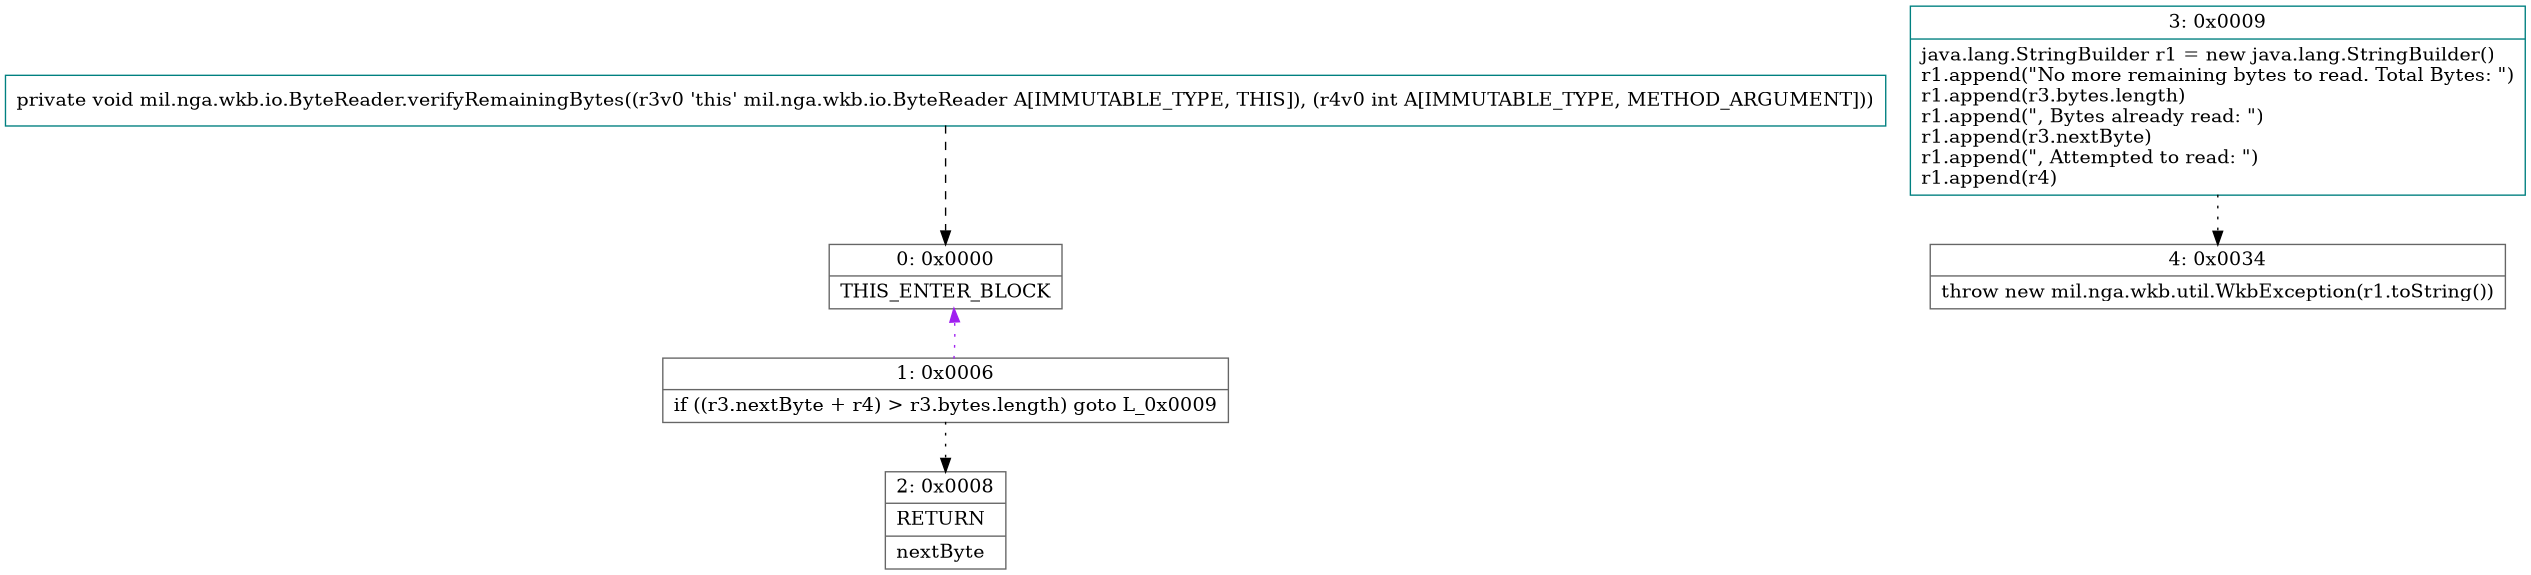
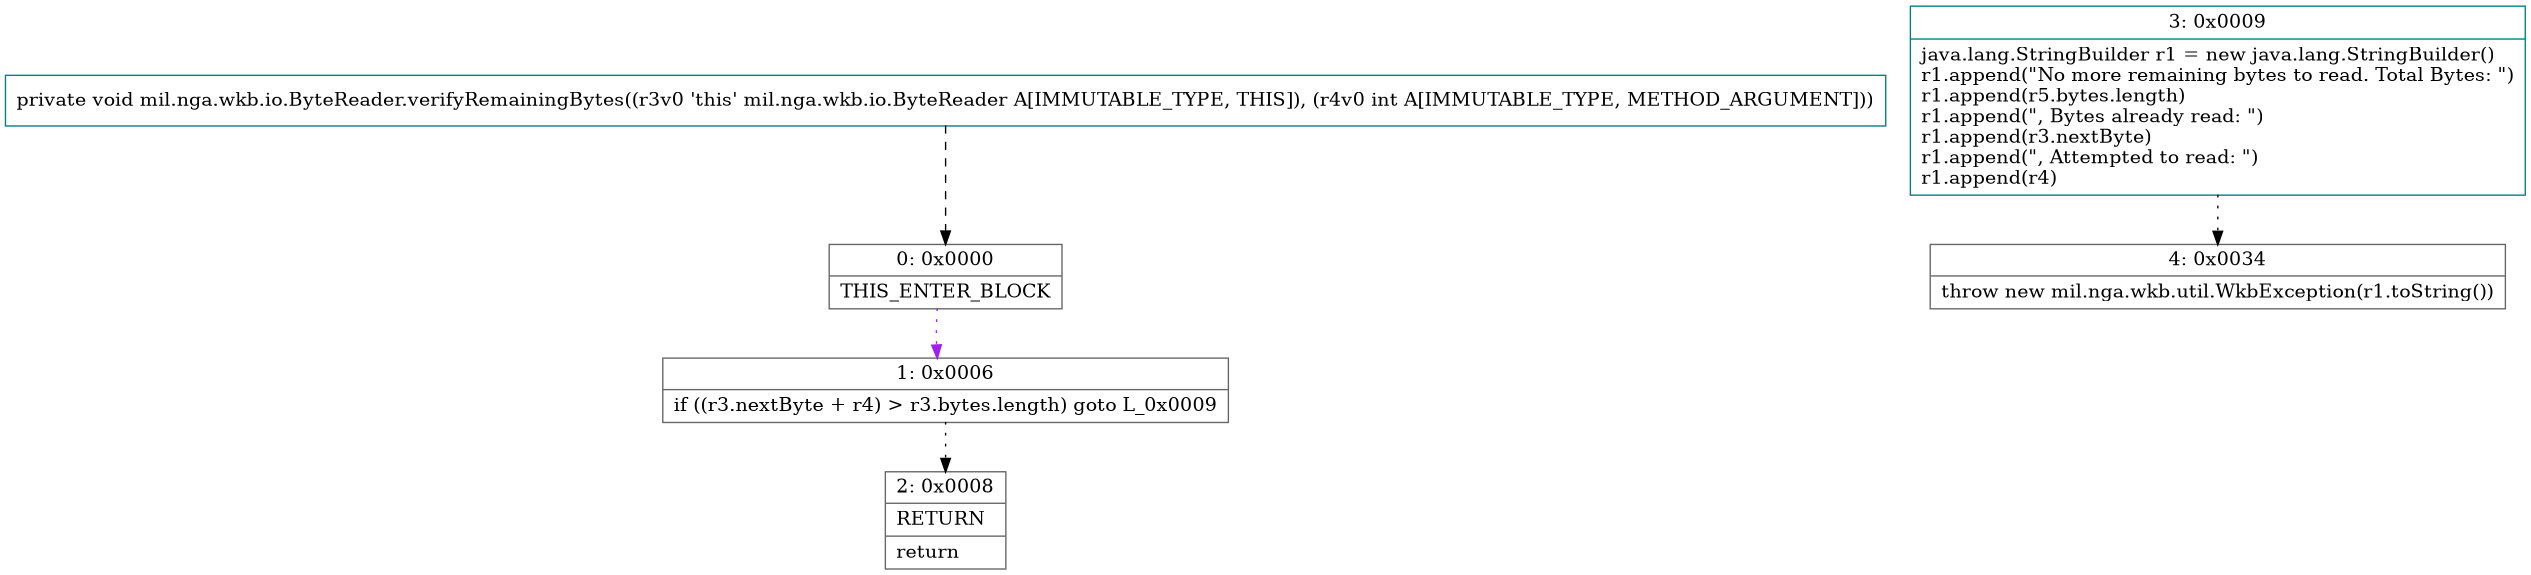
node "3: 0x0009": text "r1.append(r3.bytes.length)" -> "r1.append(r5.bytes.length)"
edge "1: 0x0006" -> "0: 0x0000": reversed
node "2: 0x0008": text "nextByte" -> "return"
